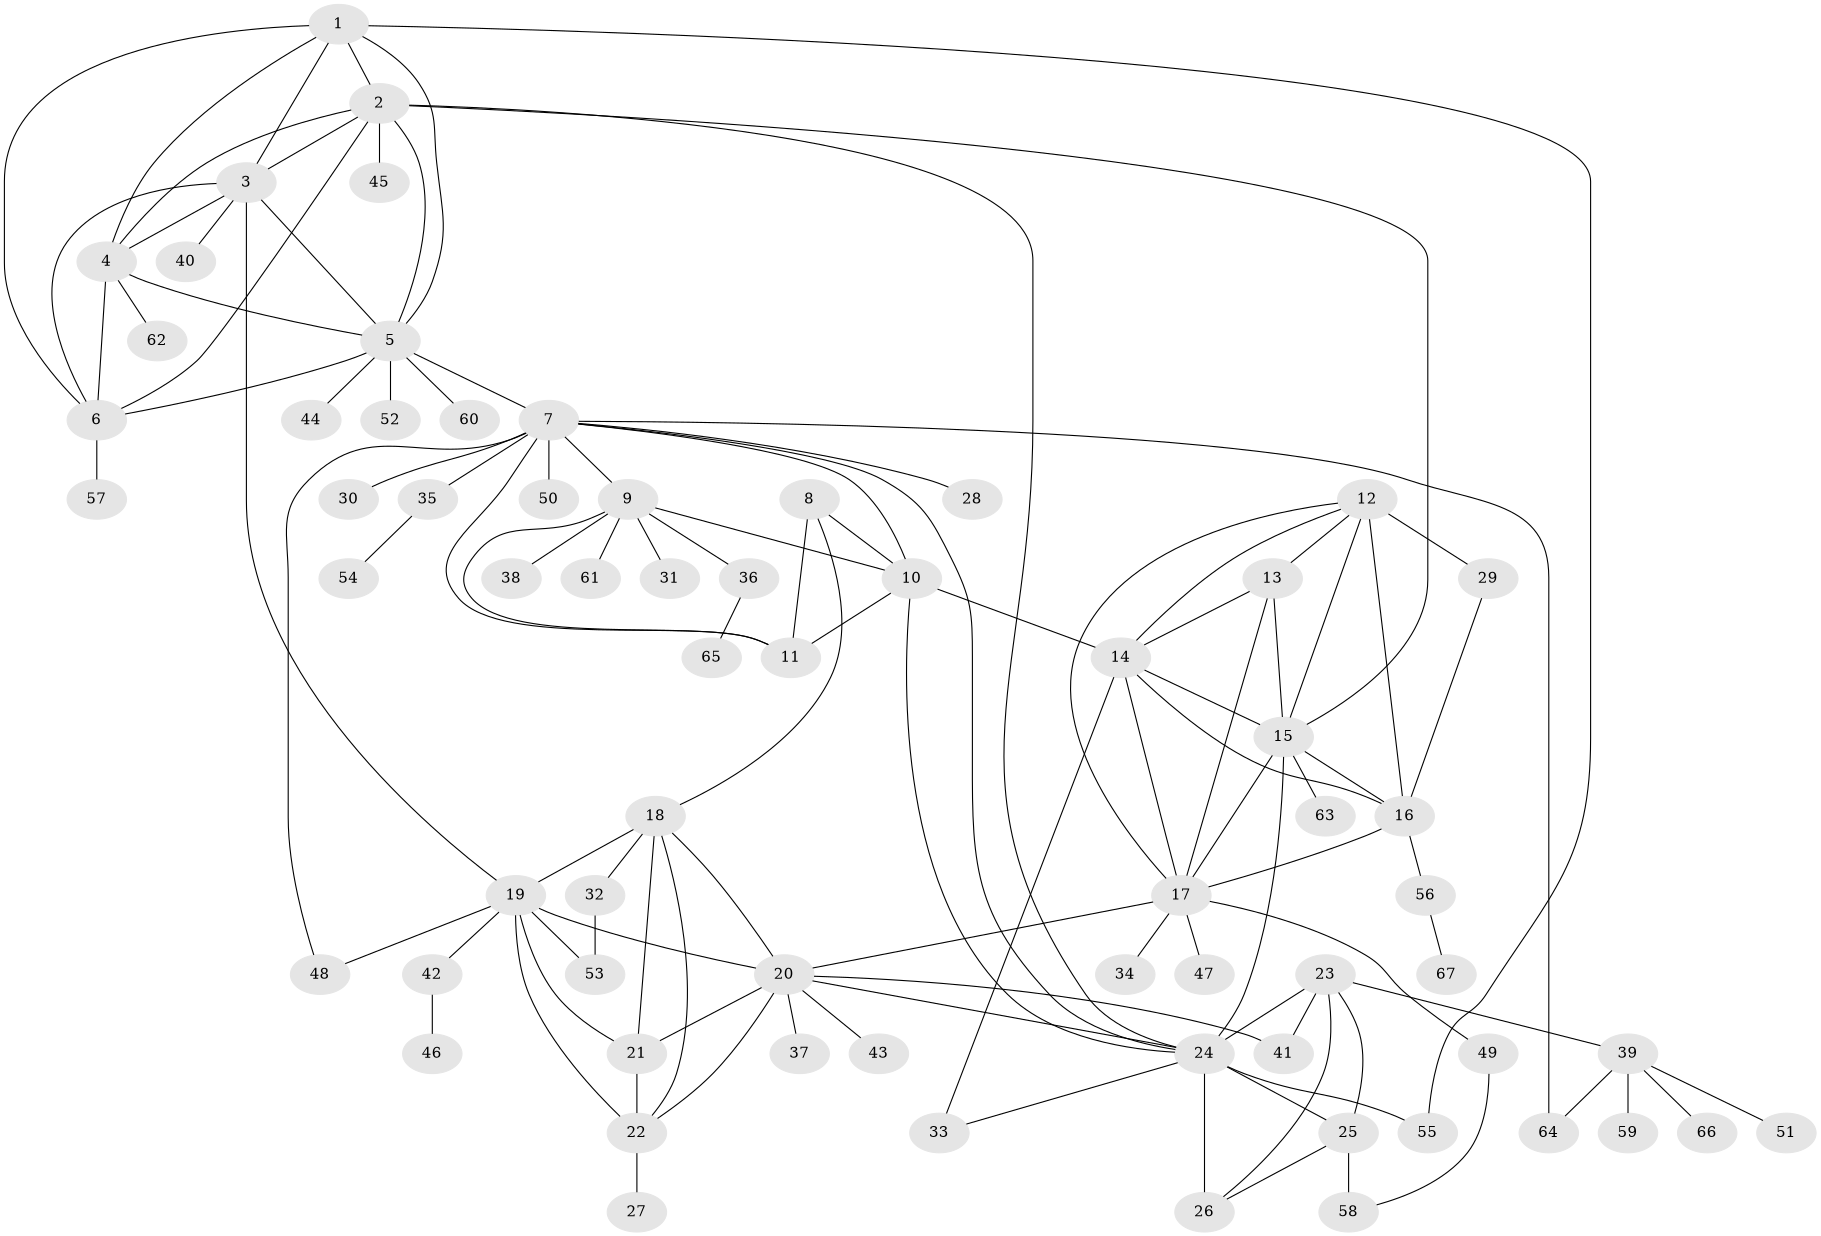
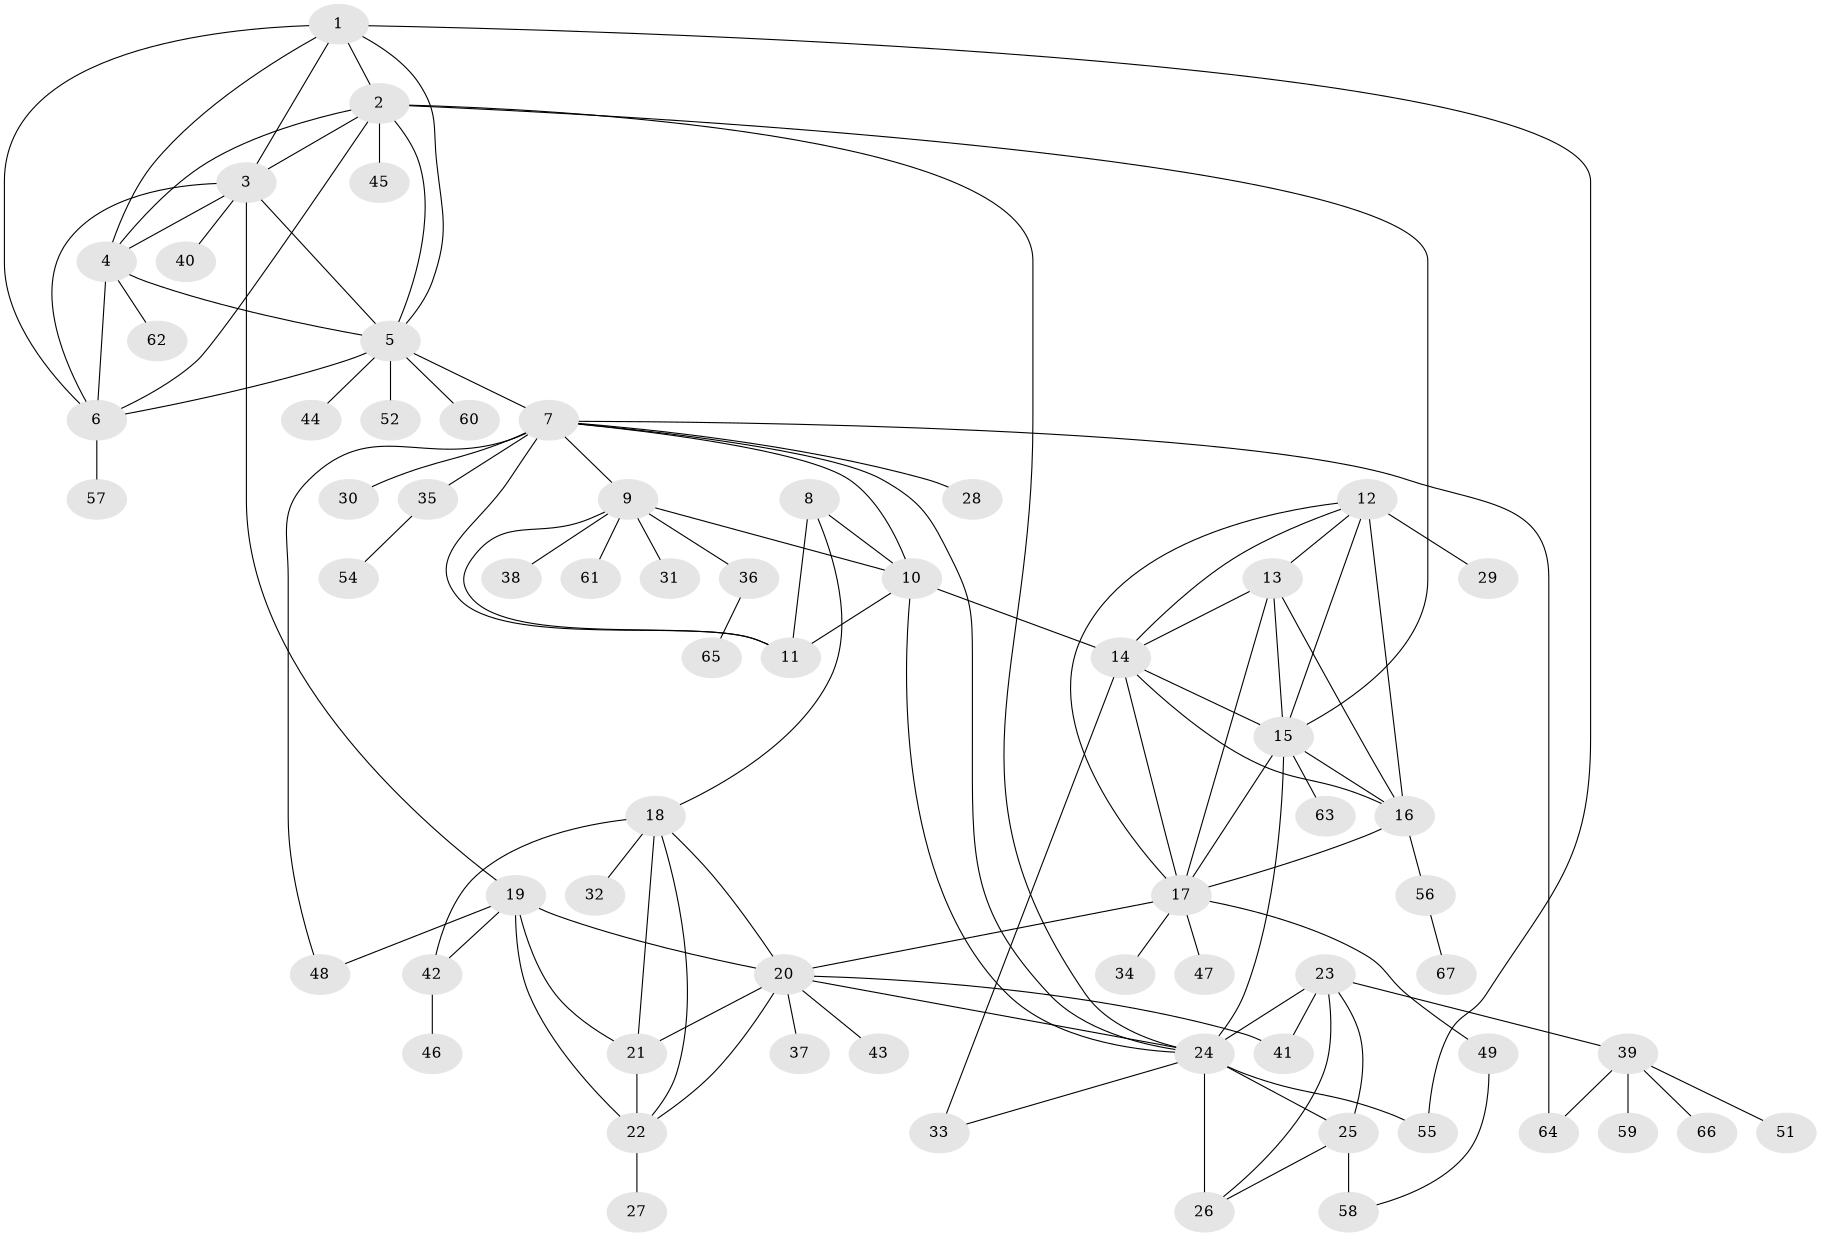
node "50": removed
edge "29" -- "16": now "13" -- "16"
edge "18" -- "19": now "18" -- "42"
node "53": removed
